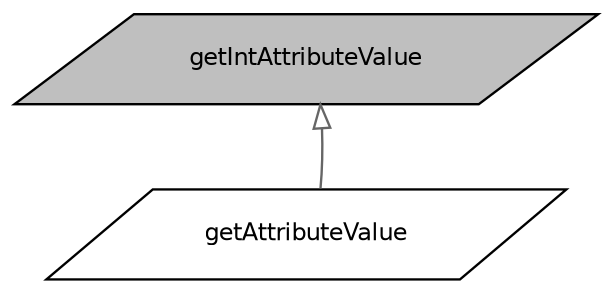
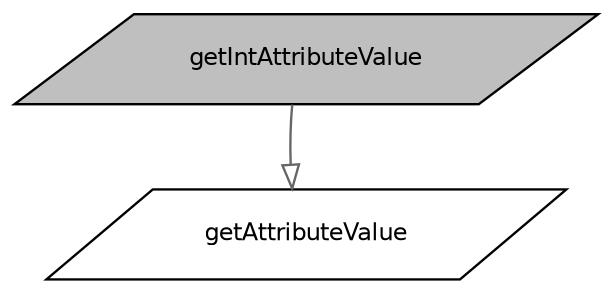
edge "getAttributeValue" -> "getIntAttributeValue": reversed
